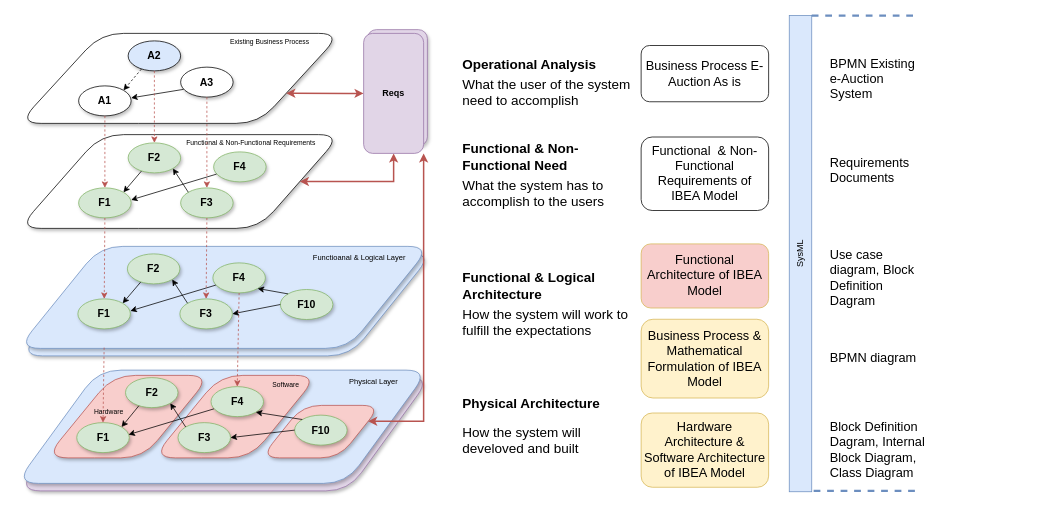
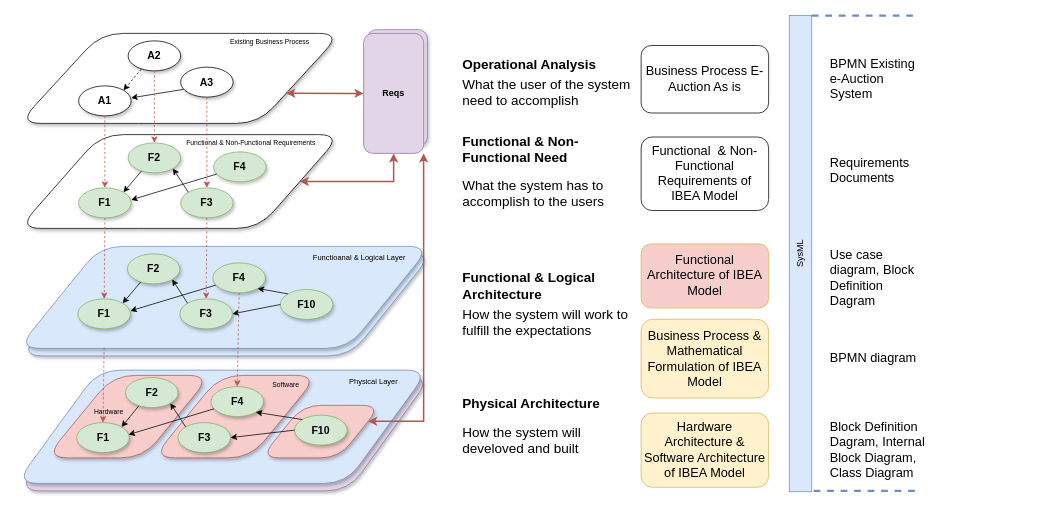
node "A2": fillcolor #dae8fc -> #ffffff
node "Business Process E-Auction As is": size 128x56 -> 128x68
node "Functional & Non-Functional Need": moved (547, 157) -> (547, 150)
